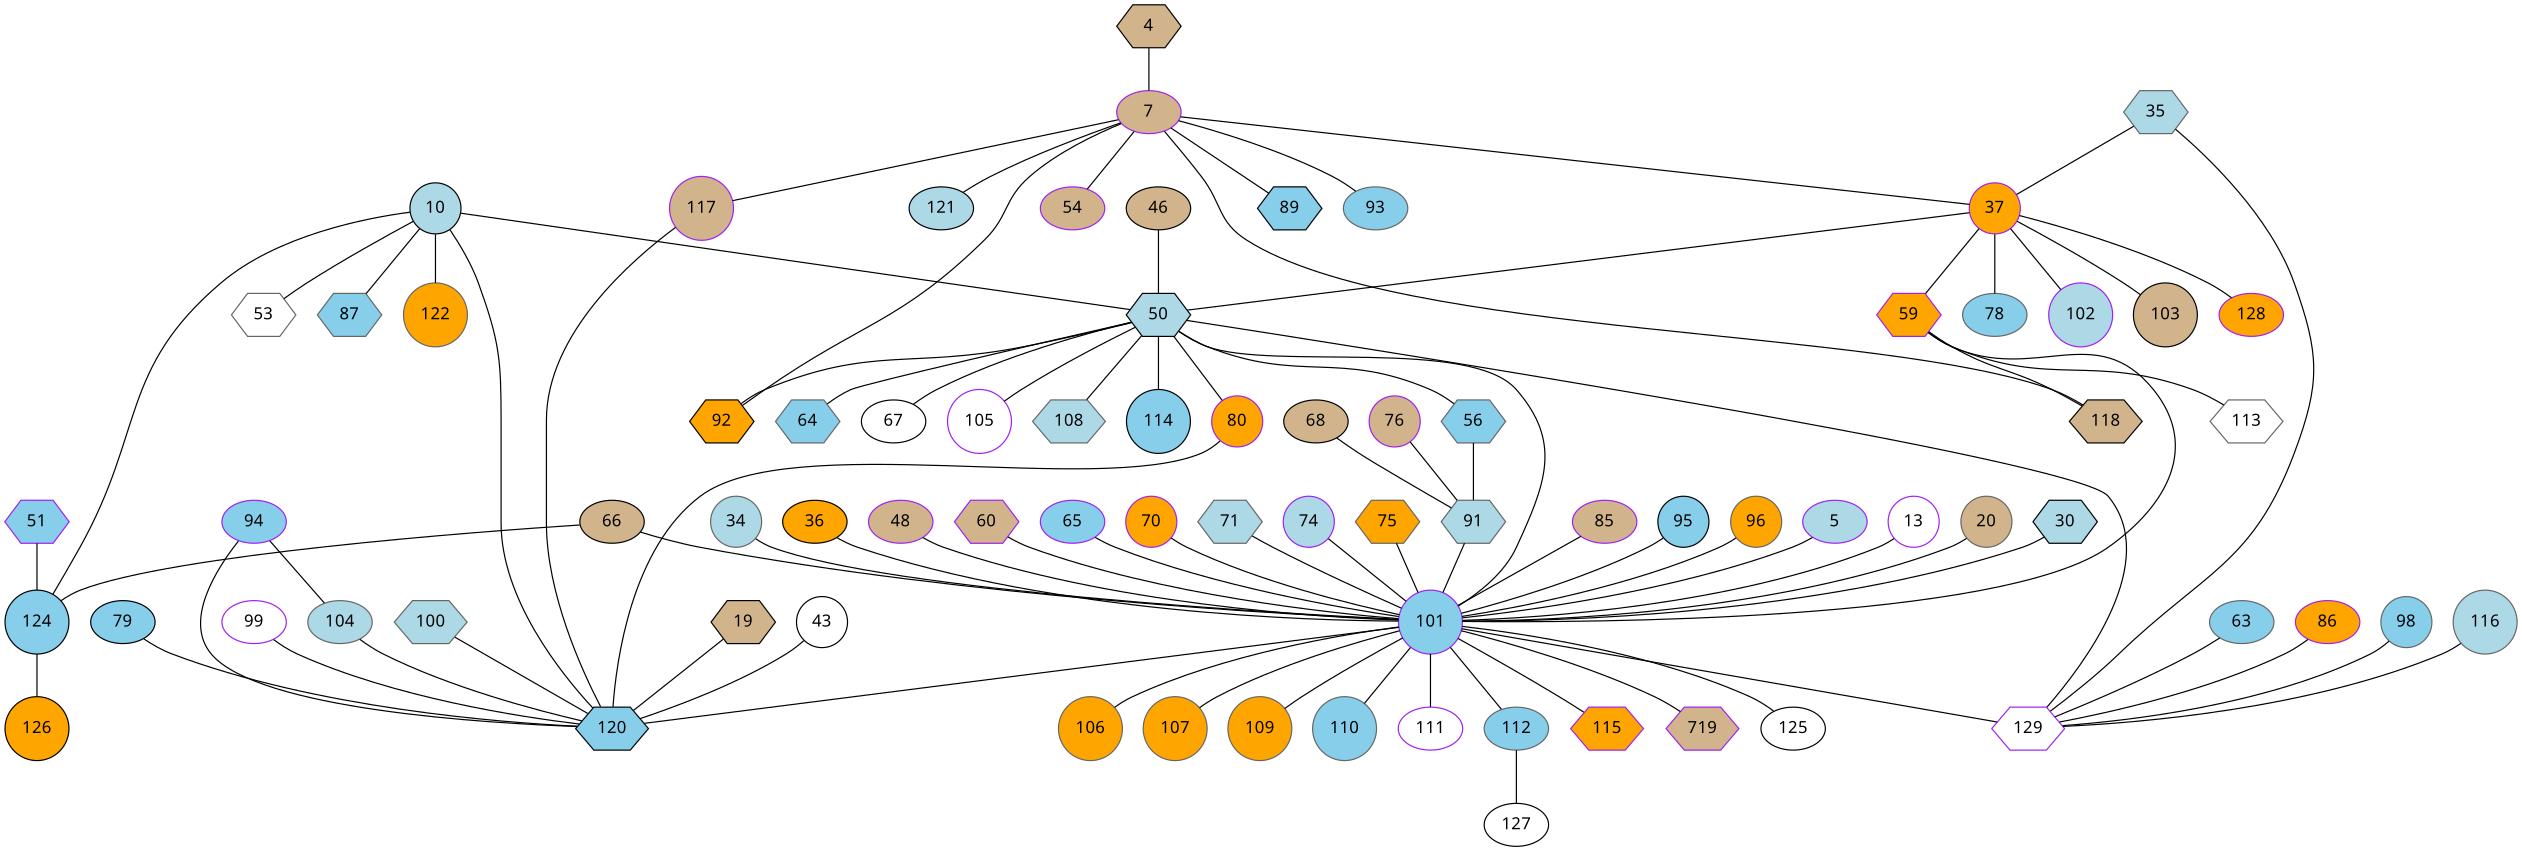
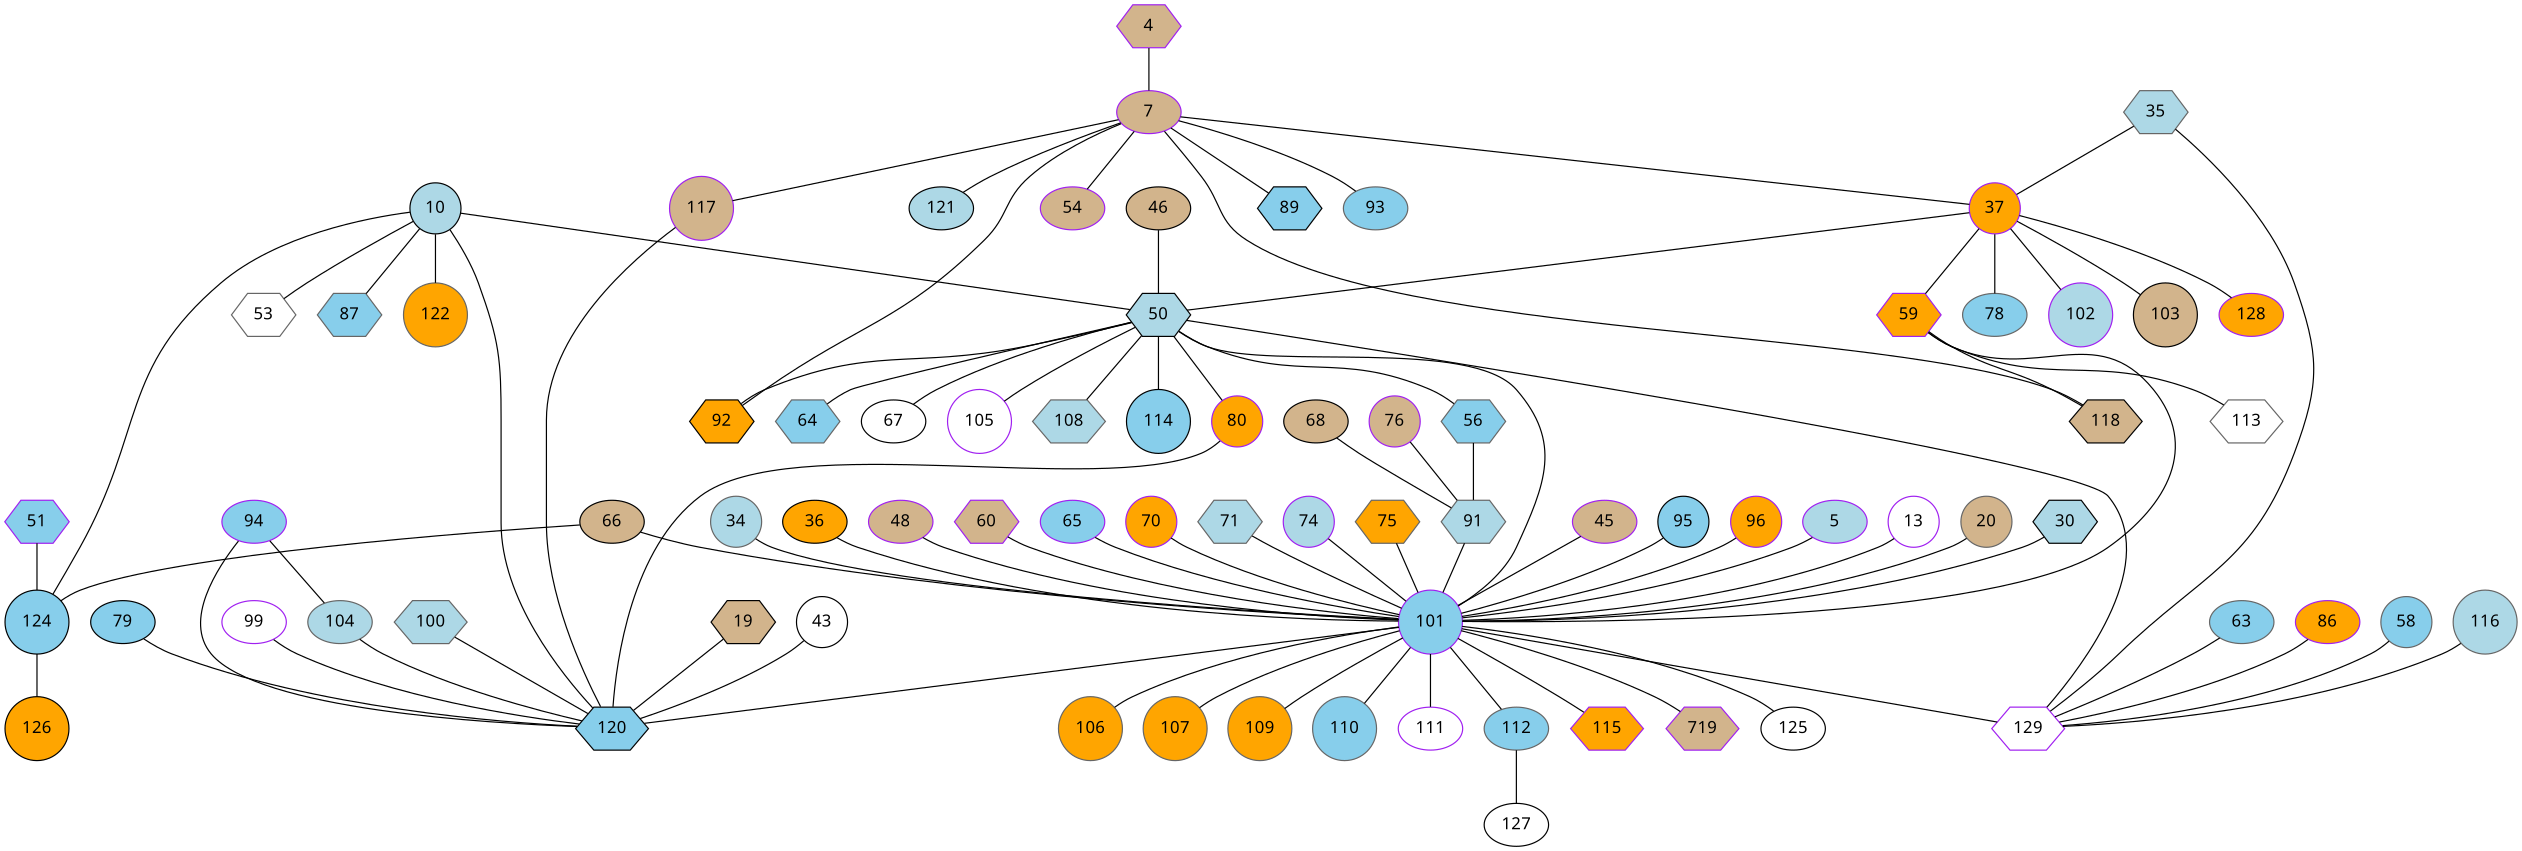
node "4": color black -> purple
node "85": label "85" -> "45"
node "96": color gray40 -> purple
node "98": label "98" -> "58"
